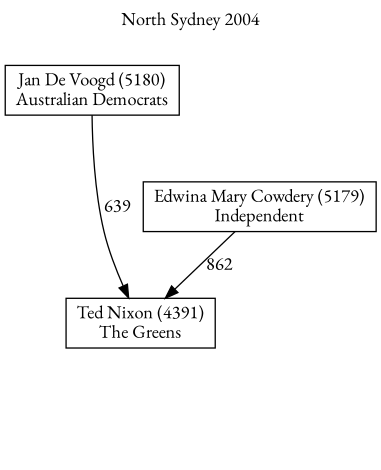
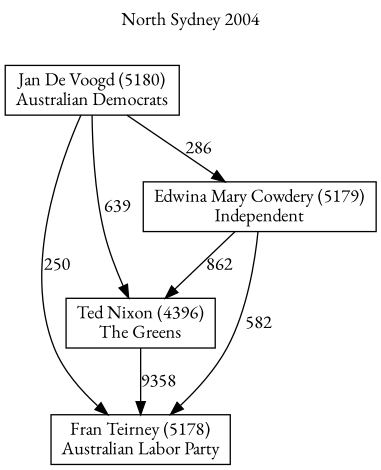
edge "Jan De Voogd (5180) Australian Democrats" -> "Edwina Mary Cowdery (5179) Independent": added, label "286"
node "Ted Nixon (4391) The Greens": label "Ted Nixon (4391) The Greens" -> "Ted Nixon (4396) The Greens"
node "Fran Teirney (5178) Australian Labor Party": added
